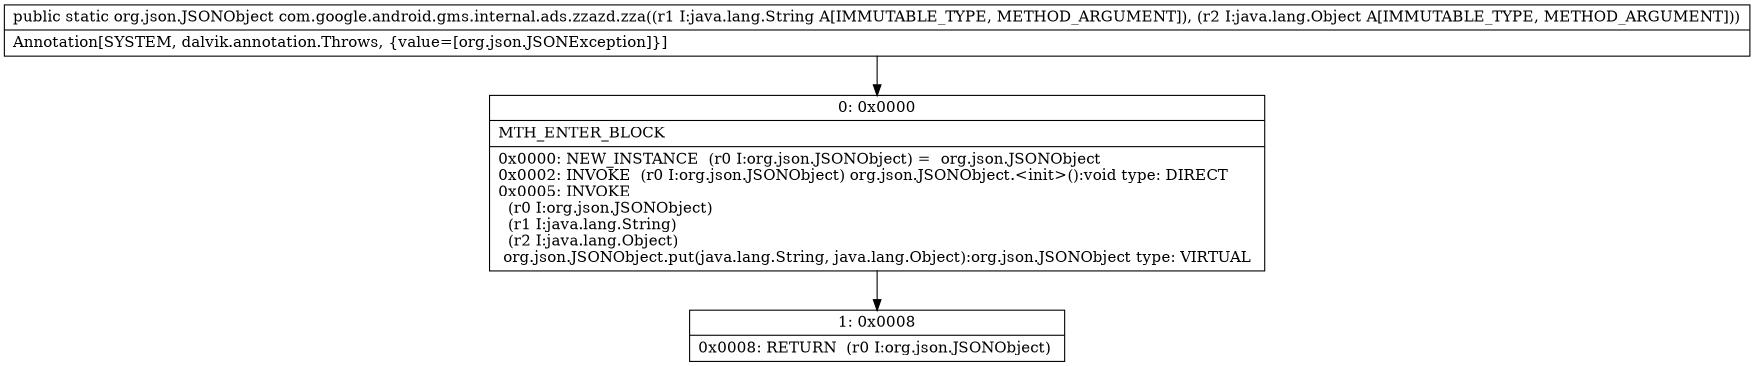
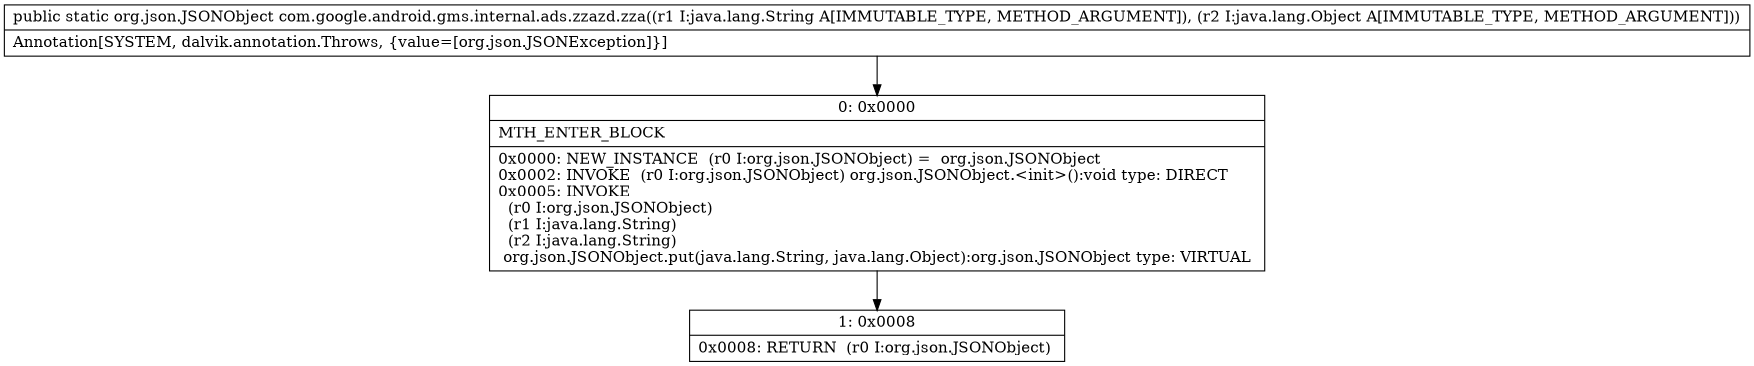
node "0: 0x0000": text "(r2 I:java.lang.Object)" -> "(r2 I:java.lang.String)"
